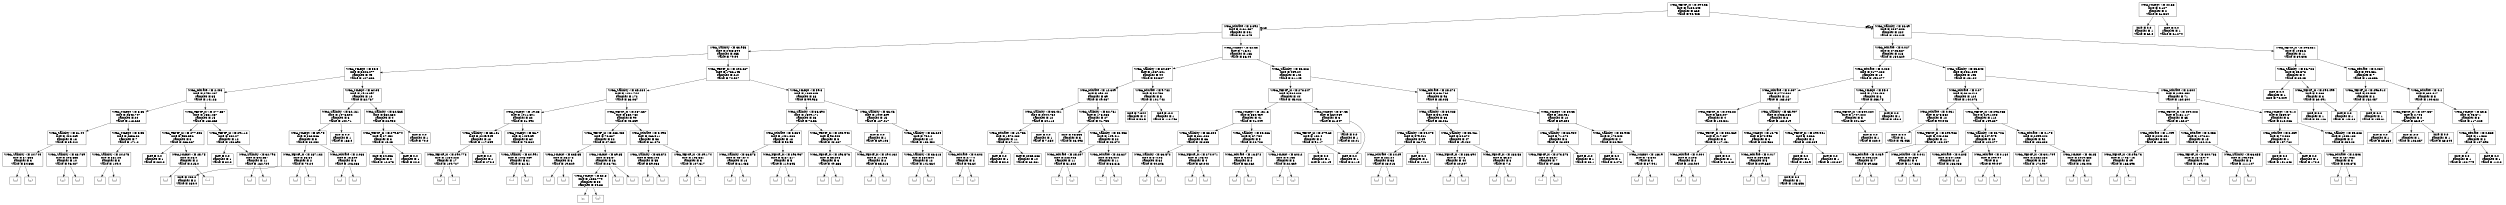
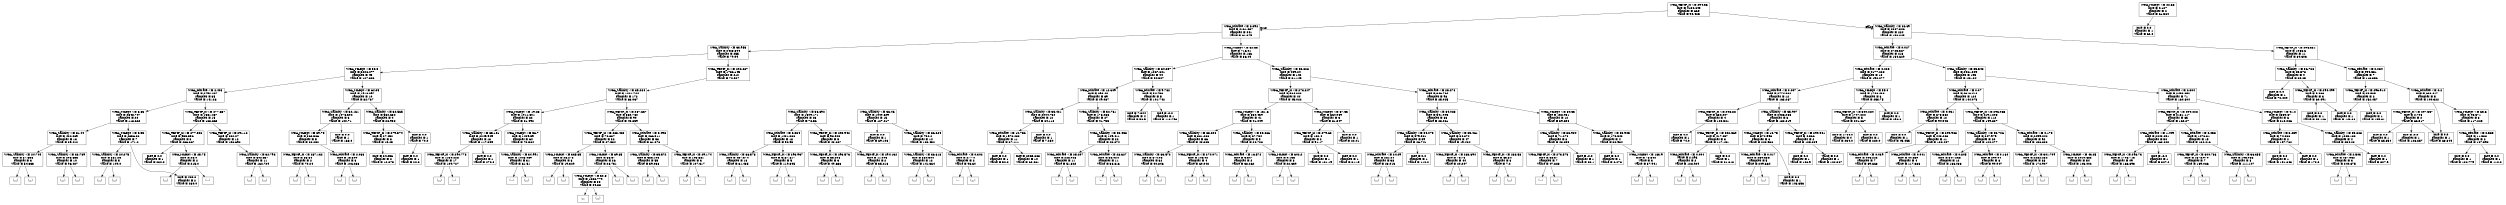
node "mse = 0.0 samples = 1 value = 61.274": removed
node "WOA_MLDpt <= 59.3 mse = 1885.343 samples = 38 value = 99.938": removed
node "mse = 0.0 samples = 1 mse = 70.009": label "mse = 0.0 samples = 1 mse = 70.009" -> "mse = 0.0 samples = 1 value = 70.009"
edge "WOA_Nitrate <= 0.2 mse = 638.017 samples = 5 value = 100.322" -> "WOA_TEMP_K <= 297.337 mse = 2.706 samples = 2 value = 66.517": now "WOA_Nitrate <= 0.2 mse = 638.017 samples = 5 value = 100.322" -> "mse = 0.0 samples = 1 value = 68.844"
edge "WOA_TEMP_K <= 294.499 mse = 5.863 samples = 3 value = 60.491" -> "mse = 0.0 samples = 1 value = 55.126": reversed
edge "WOA_MLDpt <= 67.35 mse = 664.989 samples = 3 value = 81.347" -> "mse = 0.0 samples = 1 value = 81.15": now "WOA_MLDpt <= 67.35 mse = 664.989 samples = 3 value = 81.347" -> "WOA_TEMP_K <= 279.68 mse = 100.4 samples = 2 value = 91.17"
node "mse = 0.0 samples = 1 value = 163.0": label "mse = 0.0 samples = 1 value = 163.0" -> "mse = 0.0 value = 1 value = 163.0"
node "mse = 96.333 samples = 5 value = 26.498": removed
node "value = 0.0 samples = 1 value = 22.41": label "value = 0.0 samples = 1 value = 22.41" -> "mse = 0.0 samples = 1 value = 22.41"
node "mse = 0.0 samples = 1 value = 74.0": added
node "mse = 1744.0 samples = 4 value = 234.0": added
node "mse = 0.0 value = 1 value = 45.455": label "mse = 0.0 value = 1 value = 45.455" -> "mse = 0.0 samples = 1 value = 45.455"
edge "WOA_MLDpt <= 39.75 mse = 360.586 samples = 5 value = 88.252" -> "WOA_TEMP_K <= 287.132 mse = 56.54 samples = 2 value = 70.24": removed
edge "WOA_TEMP_K <= 279.574 mse = 27.452 samples = 3 value = 15.25" -> "mse = 0.0 samples = 1 value = 20.0": now "mse = 0.0 samples = 1 value = 70.0" -> "mse = 0.0 samples = 1 value = 20.0"
node "mse = 0.0 samples = 1 value = 82.0": removed
node "WOA_Nitrate <= 16.572 mse = 3.548 samples = 2 value = 38.262": label "WOA_Nitrate <= 16.572 mse = 3.548 samples = 2 value = 38.262" -> "WOA_Nitrate <= 16.572 mse = 3.547 samples = 2 value = 38.262"
node "mse = 0.0 samples = 1 mse = 101.19": label "mse = 0.0 samples = 1 mse = 101.19" -> "mse = 0.0 samples = 1 value = 101.19"
node "WOA_Nitrate <= 0.004 mse = 2.296 samples = 2 value = 128.929": label "WOA_Nitrate <= 0.004 mse = 2.296 samples = 2 value = 128.929" -> "WOA_Nitrate <= 0.004 value = 2.296 samples = 2 value = 128.929"
node "mse = 0.0 samples = 1 value = 81.818": label "mse = 0.0 samples = 1 value = 81.818" -> "mse = 0.0 value = 1 value = 81.818"
node "mse = 0.0 samples = 1 value = 102.367": label "mse = 0.0 samples = 1 value = 102.367" -> "value = 0.0 samples = 1 value = 102.367"
node "WOA_Nitrate <= 0.164 mse = 299.94 value = 8 value = 99.947": label "WOA_Nitrate <= 0.164 mse = 299.94 value = 8 value = 99.947" -> "WOA_Nitrate <= 0.164 mse = 299.94 samples = 8 value = 99.947"
node "mse = -0.0 samples = 1 value = 307.2": added
node "mse = 0.0 samples = 1 value = 307.9": added
edge "WOA_TEMP_K <= 287.132 mse = 56.54 samples = 2 value = 70.24" -> "mse = 400.0 samples = 2 value = 260.0": now "WOA_MLDpt <= 5.55 mse = 2356.36 samples = 7 value = 171.2" -> "mse = 400.0 samples = 2 value = 260.0"
edge "mse = 0.0 samples = 1 value = 106.9" -> "mse = 0.0 samples = 1 value = 146.656": now "WOA_MLDpt <= 13.75 mse = 572.993 samples = 6 value = 203.936" -> "mse = 0.0 samples = 1 value = 146.656"
node "WOA_MLDpt <= 52.8 mse = 1638.779 samples = 33 samples = 84.88": label "WOA_MLDpt <= 52.8 mse = 1638.779 samples = 33 samples = 84.88" -> "WOA_MLDpt <= 52.8 mse = 1638.779 samples = 33 value = 84.88"
